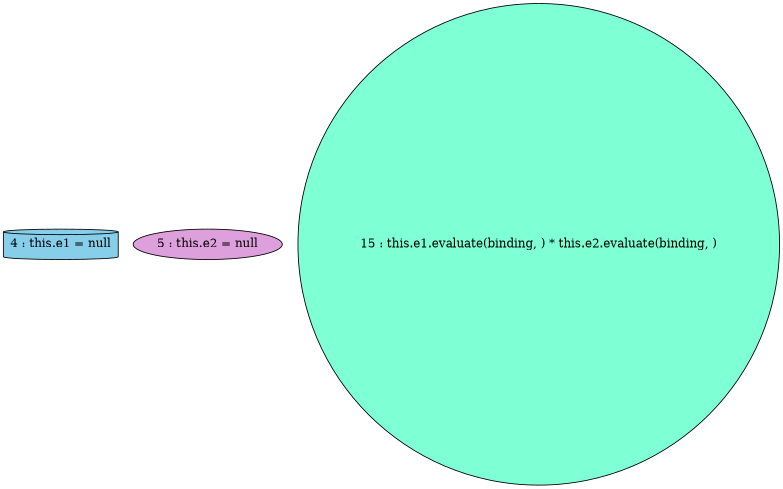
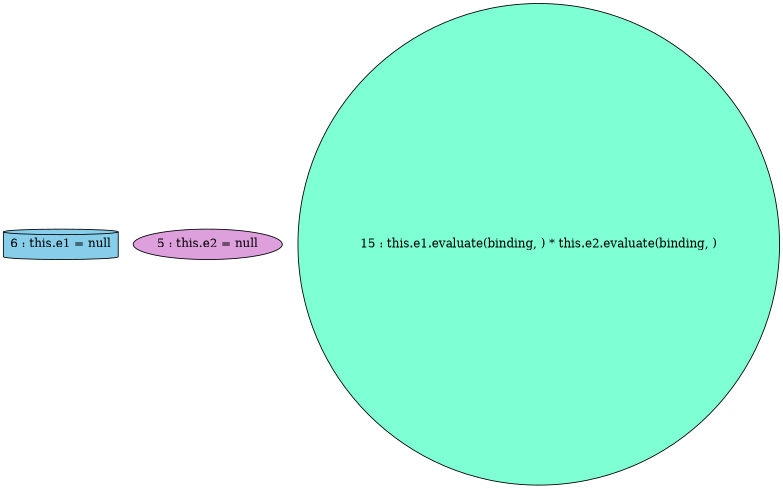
node "4 : this.e1 = null": label "4 : this.e1 = null" -> "6 : this.e1 = null"
